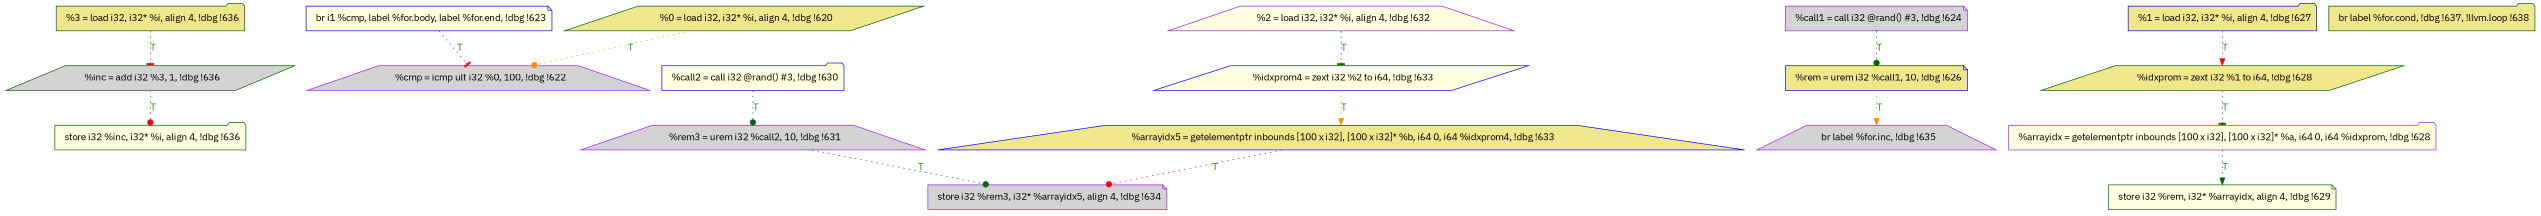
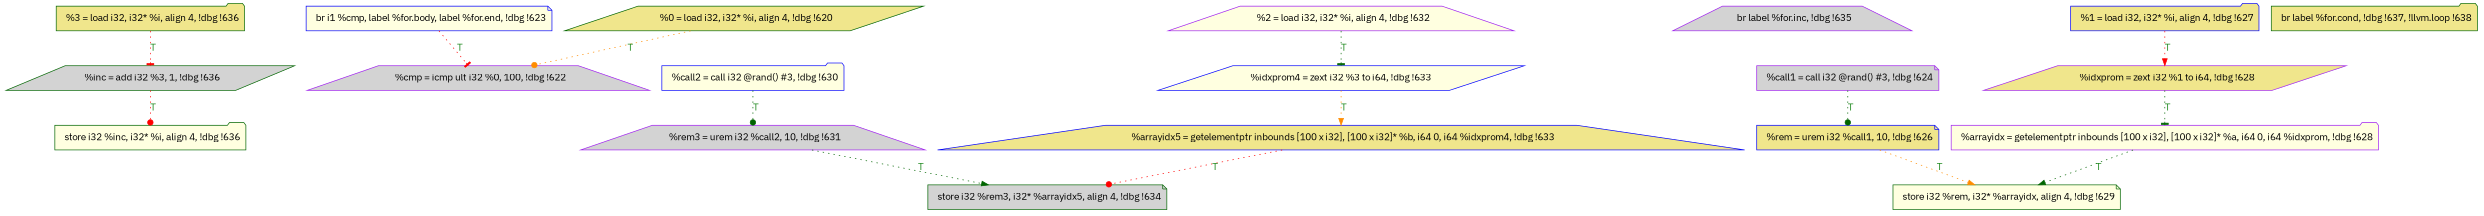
node "%idxprom4 = zext i32 %2 to i64, !dbg !633": label "%idxprom4 = zext i32 %2 to i64, !dbg !633" -> "%idxprom4 = zext i32 %3 to i64, !dbg !633"
node "%idxprom = zext i32 %1 to i64, !dbg !628": color darkgreen -> purple
edge "%rem = urem i32 %call1, 10, !dbg !626" -> "br label %for.inc, !dbg !635": now "%rem = urem i32 %call1, 10, !dbg !626" -> "store i32 %rem, i32* %arrayidx, align 4, !dbg !629"
edge "%rem3 = urem i32 %call2, 10, !dbg !631" -> "store i32 %rem3, i32* %arrayidx5, align 4, !dbg !634": arrowhead dot -> normal
node "store i32 %rem3, i32* %arrayidx5, align 4, !dbg !634": color purple -> darkgreen
